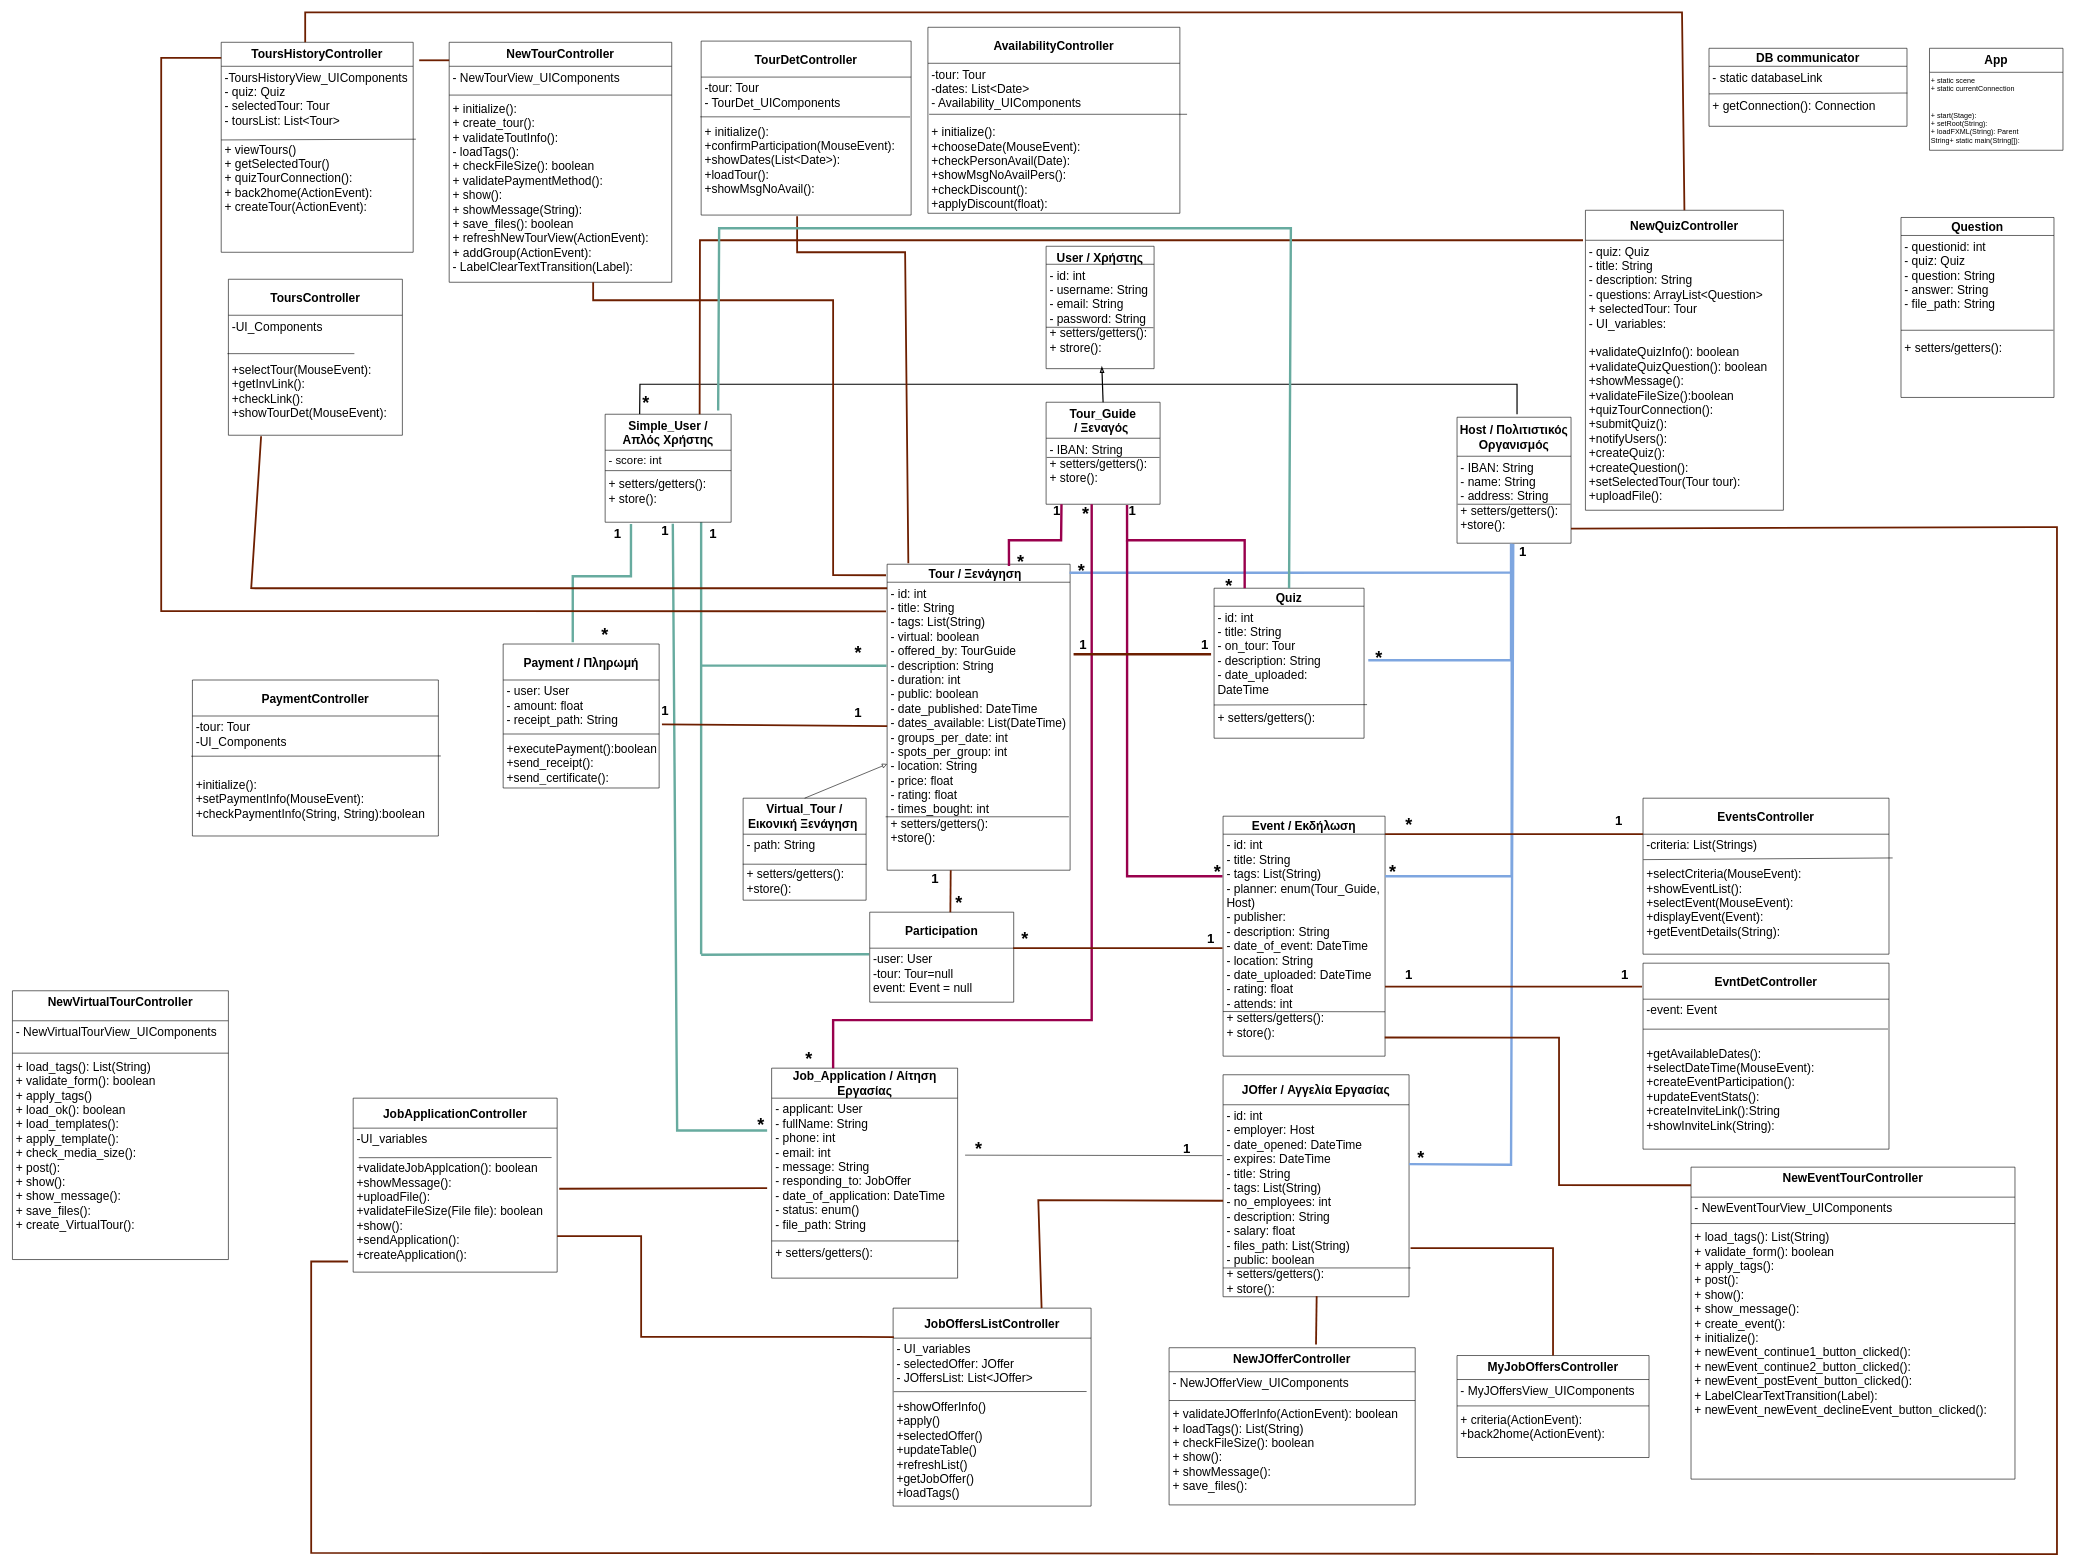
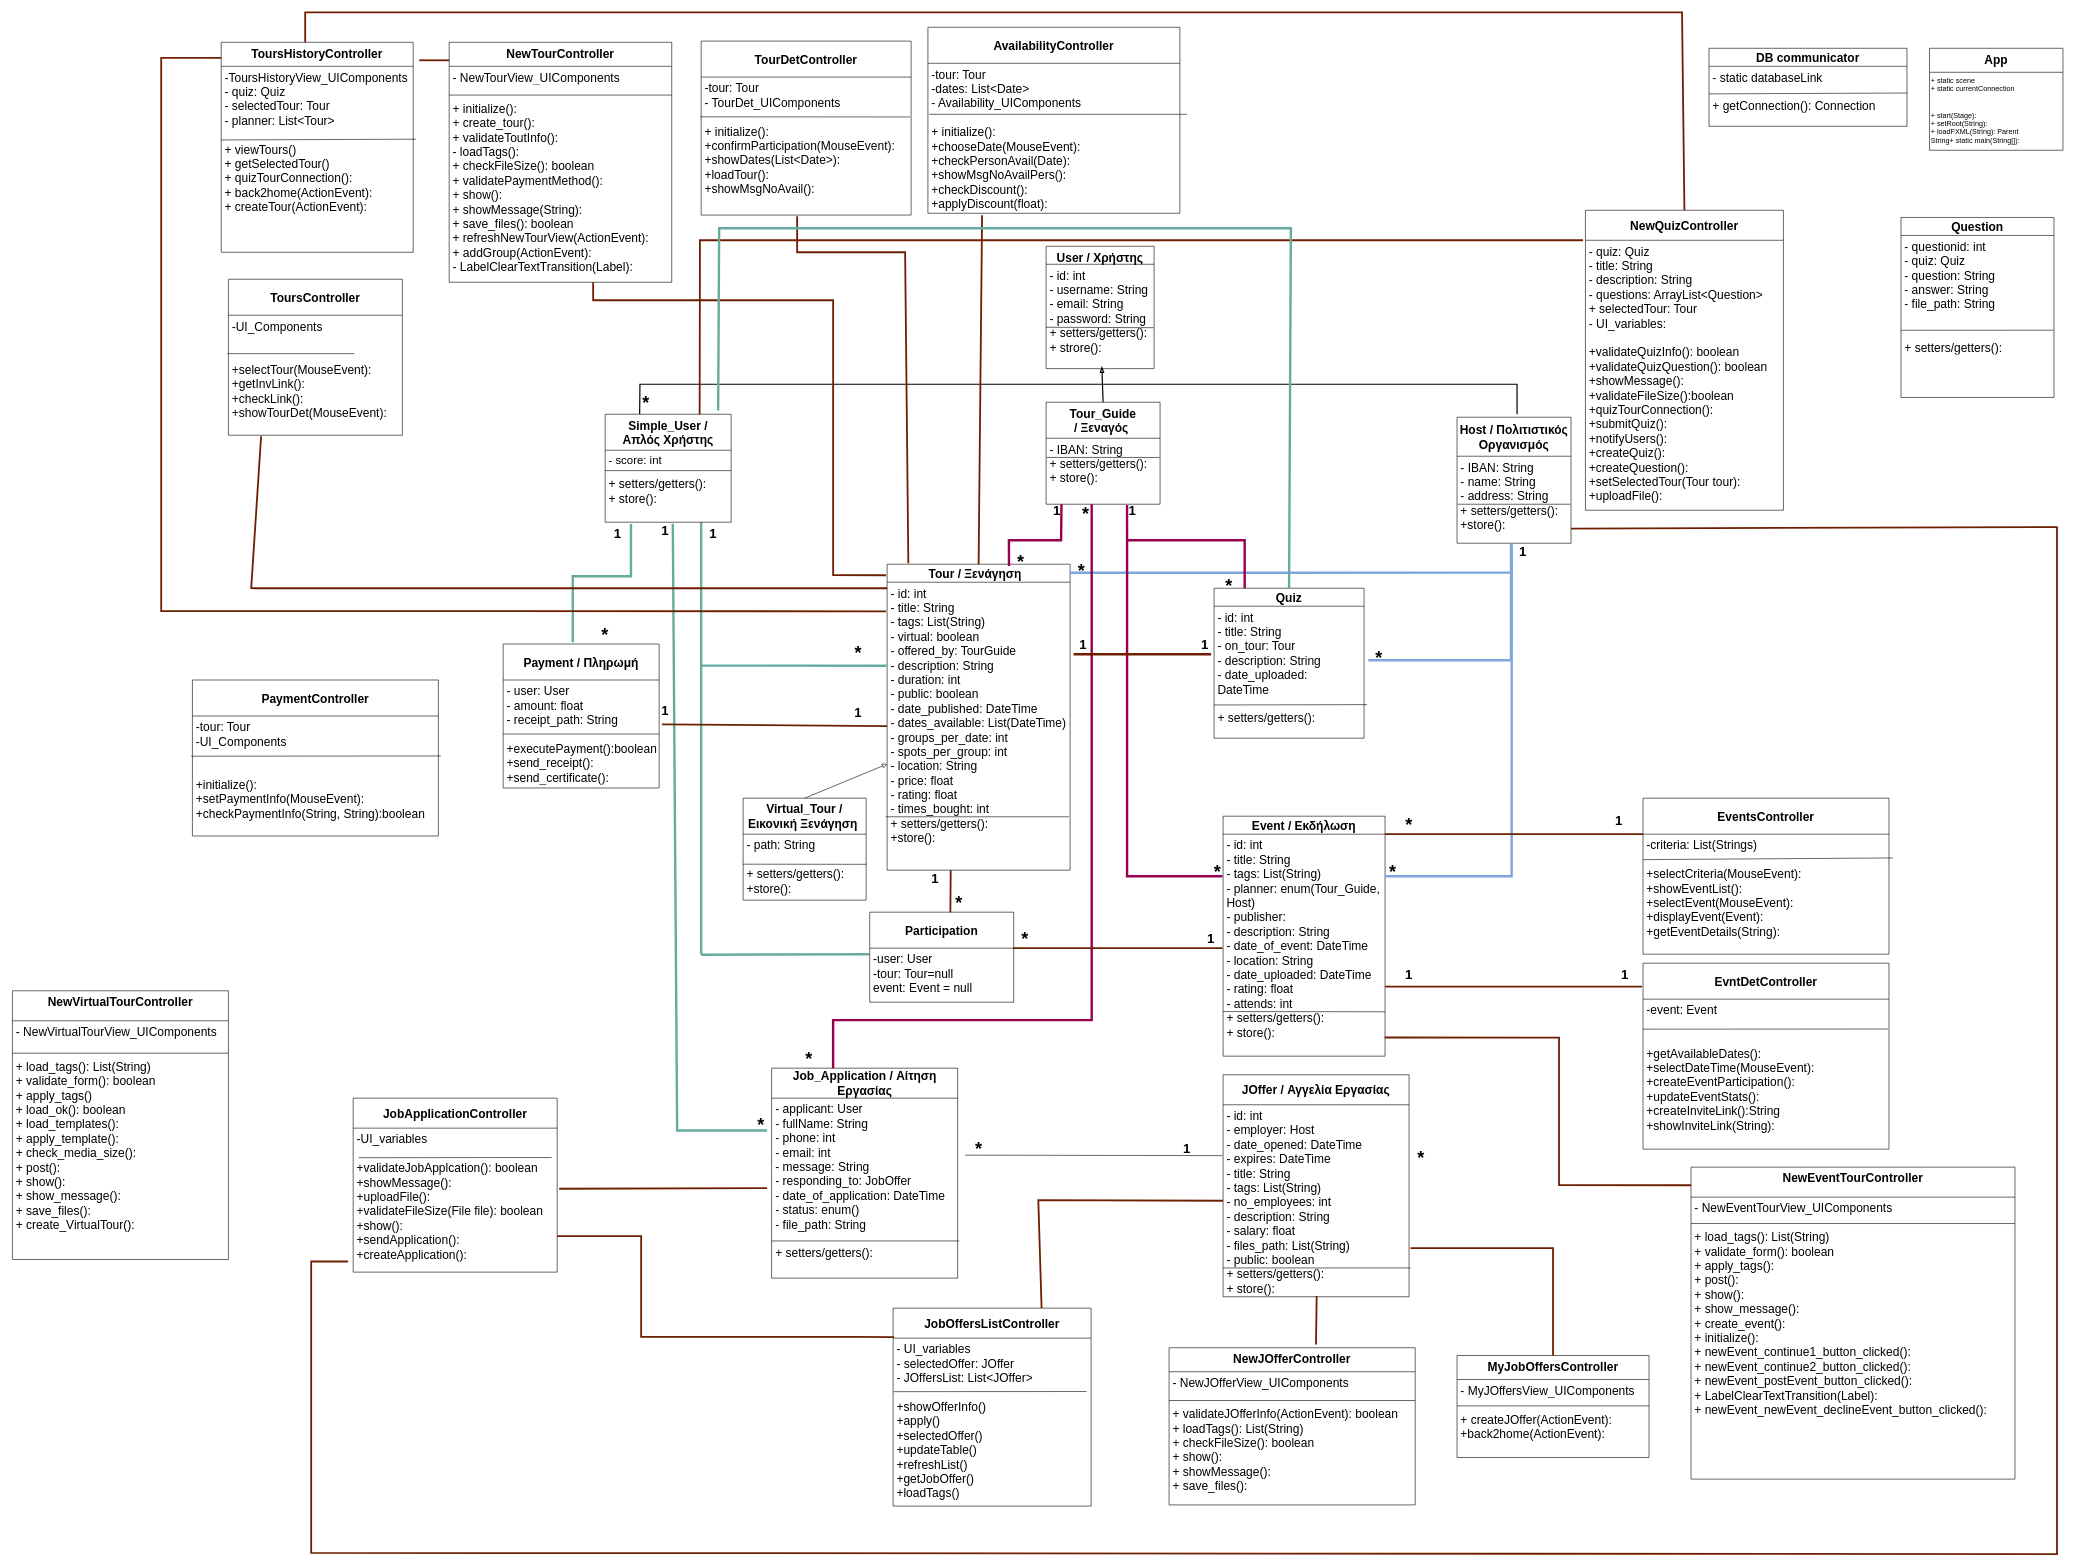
node "-ToursHistoryView_UIComponents - quiz: Quiz - selectedTour: Tour - toursList: List<Tour> + viewTours()+ getSelectedTour()+ quizTourConnection():+ back2home(ActionEvent):+ createTour(ActionEvent):": label "-ToursHistoryView_UIComponents - quiz: Quiz - selectedTour: Tour - toursList: List<Tour> + viewTours()+ getSelectedTour()+ quizTourConnection():+ back2home(ActionEvent):+ createTour(ActionEvent):" -> "-ToursHistoryView_UIComponents - quiz: Quiz - selectedTour: Tour - planner: List<Tour> + viewTours()+ getSelectedTour()+ quizTourConnection():+ back2home(ActionEvent):+ createTour(ActionEvent):"
edge "-tour: Tour -dates: List<Date> - Availability_UIComponents + initialize(): +chooseDate(MouseEvent): +checkPersonAvail(Date): +showMsgNoAvailPers(): +checkDiscount(): +applyDiscount(float):" -- "Tour / Ξενάγηση": added
edge "- IBAN: String - name: String - address: String + setters/getters(): +store():" -- "- id: int - employer: Host - date_opened: DateTime - expires: DateTime - title: String - tags: List(String) - no_employees: int - description: String - salary: float - files_path: List(String) - public: boolean + setters/getters(): + store():": removed
node "+ criteria(ActionEvent): +back2home(ActionEvent):": label "+ criteria(ActionEvent): +back2home(ActionEvent):" -> "+ createJOffer(ActionEvent): +back2home(ActionEvent):"
